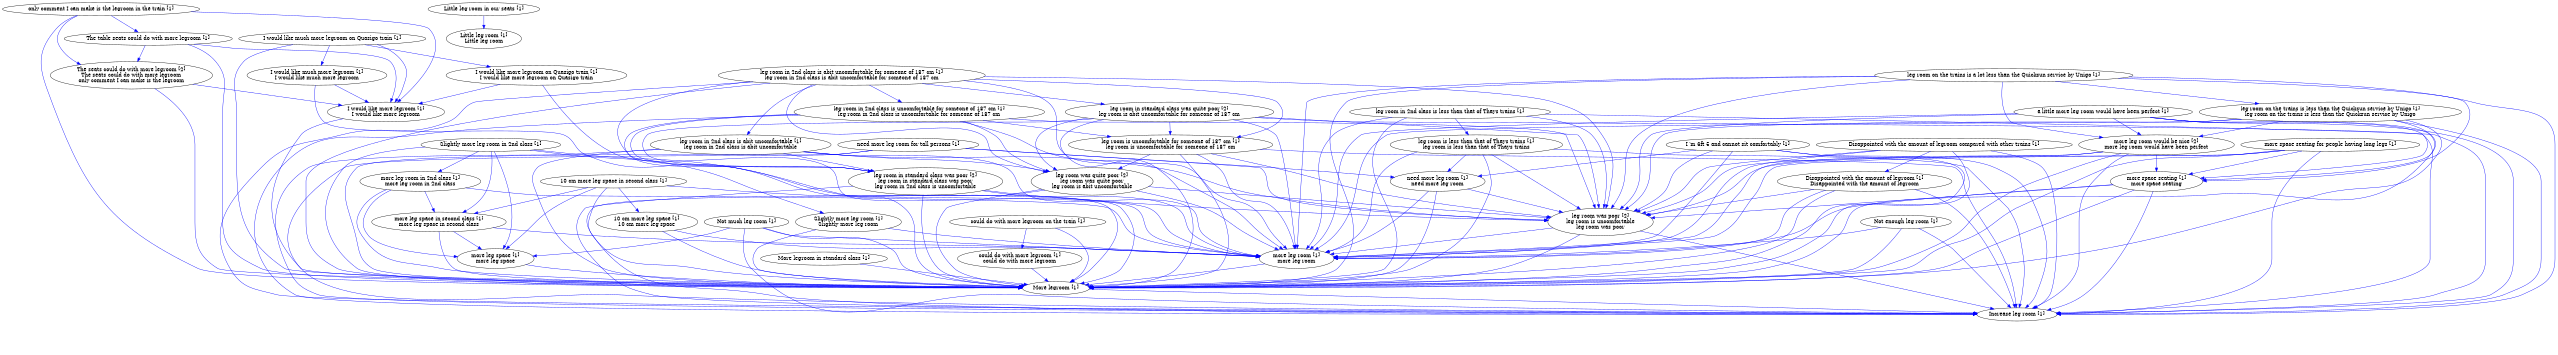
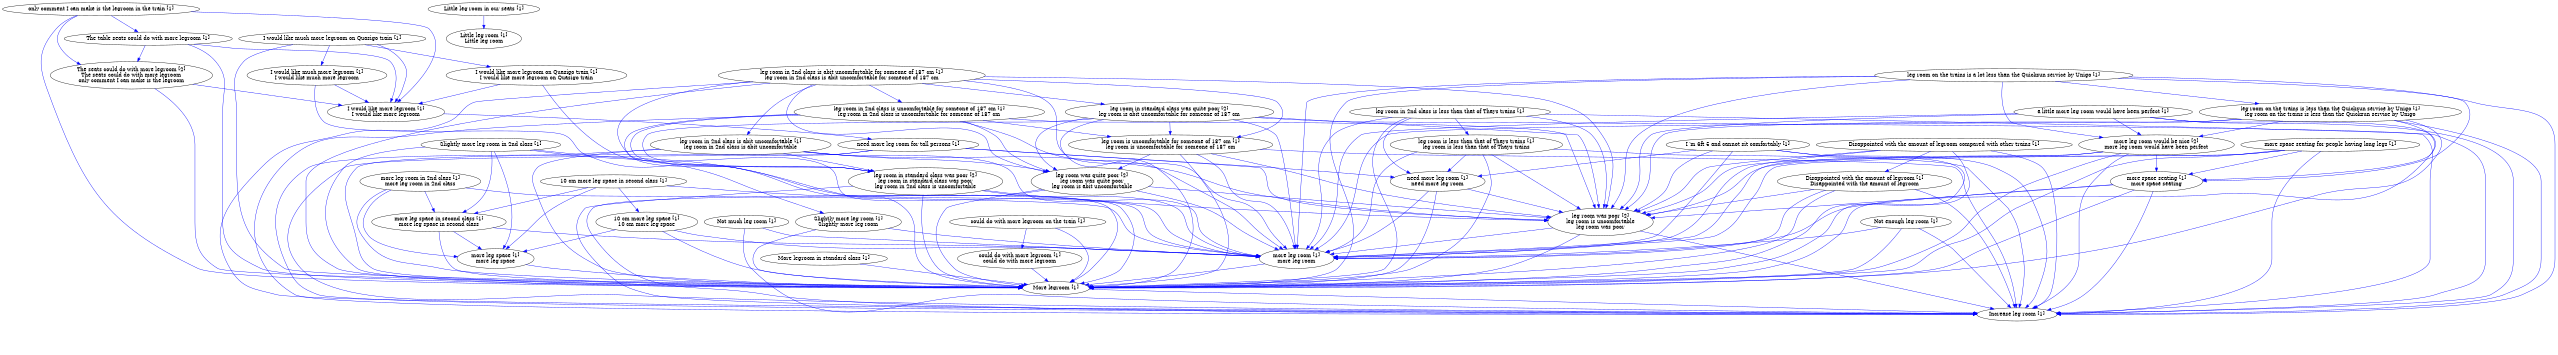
edge "leg room in 2nd class is less than that of Thays trains [1]" -> "need more leg room [1] need more leg room": added
edge "a little more leg room would have been perfect [1]" -> "more space seating [1] more space seating": removed
edge "Slightly more leg room in 2nd class [1]" -> "more leg room in 2nd class [1] more leg room in 2nd class": removed
edge "Not much leg room [1]" -> "more leg space [1] more leg space": now "10 cm more leg space [1] 10 cm more leg space" -> "more leg space [1] more leg space"
edge "Not much leg room [1]" -> "More legroom [1]": removed
edge "10 cm more leg space in second class [1]" -> "More legroom [1]": removed
edge "I would like more legroom [1] I would like more legroom" -> "More legroom [1]": now "I would like more legroom [1] I would like more legroom" -> "need more leg room for tall persons [1]"
